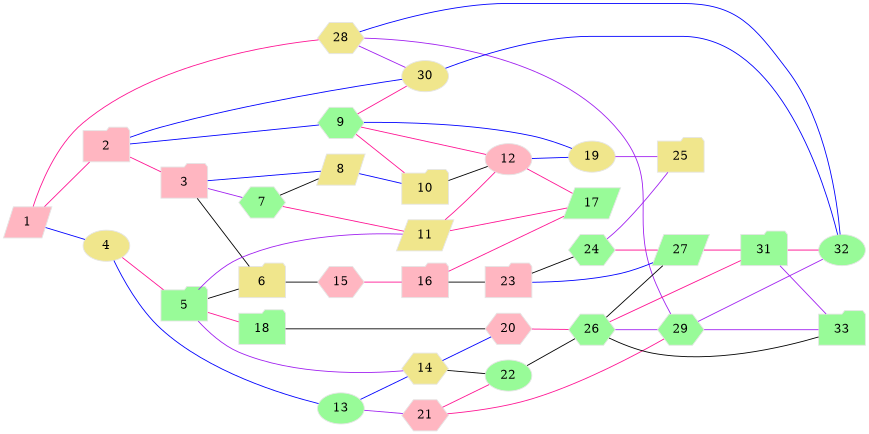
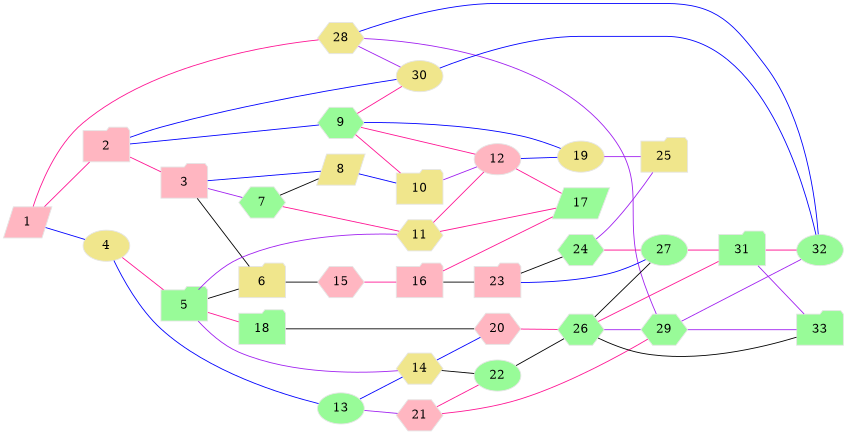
edge "12" -- "10": color black -> purple
node "11": shape parallelogram -> hexagon
node "27": shape parallelogram -> ellipse
